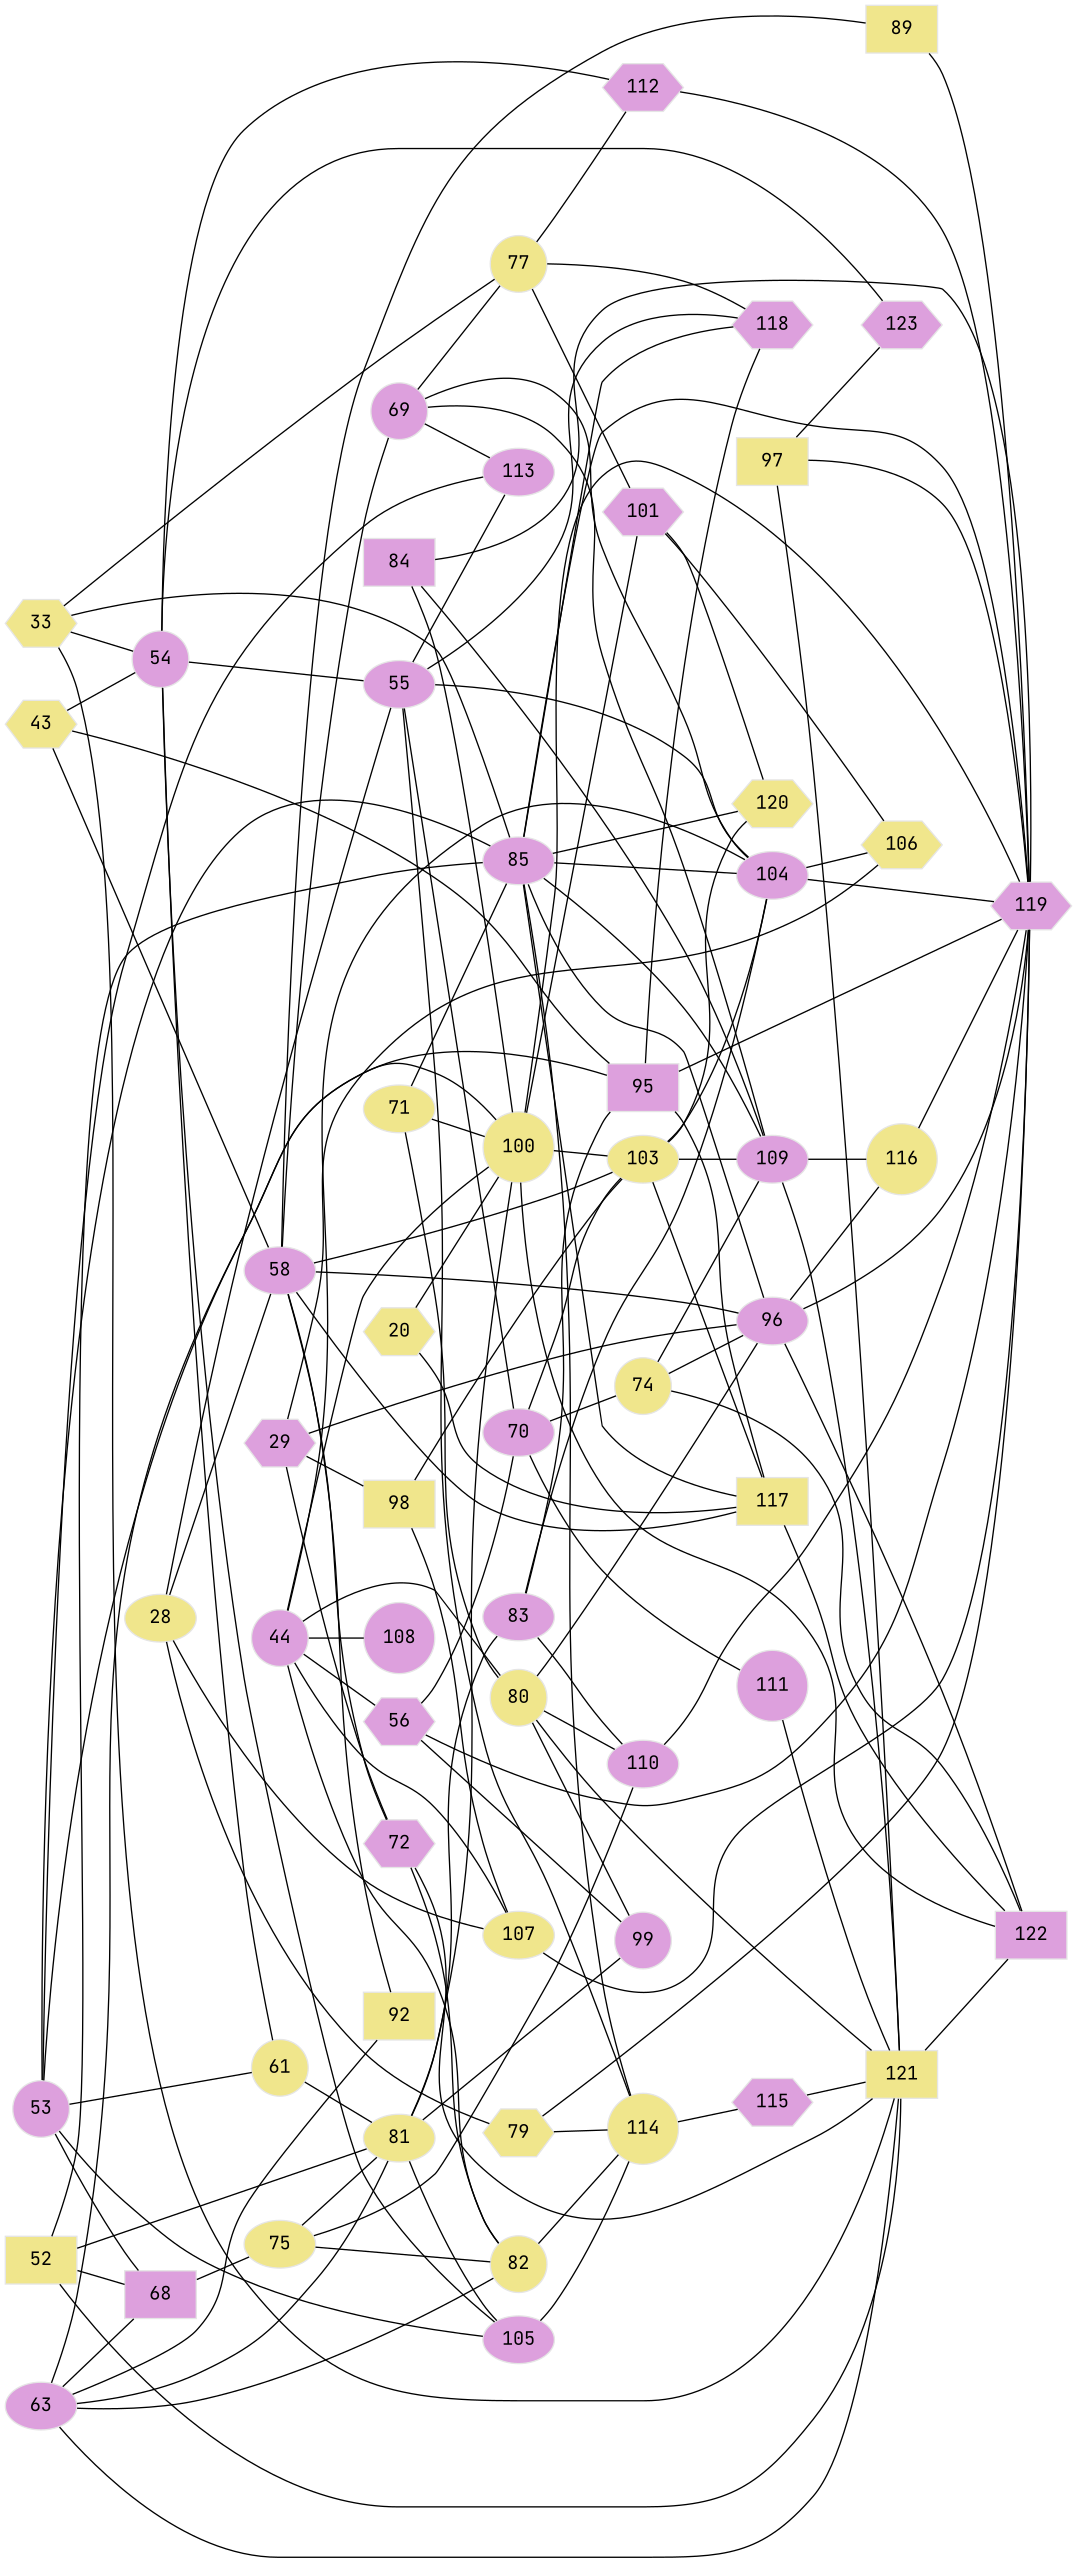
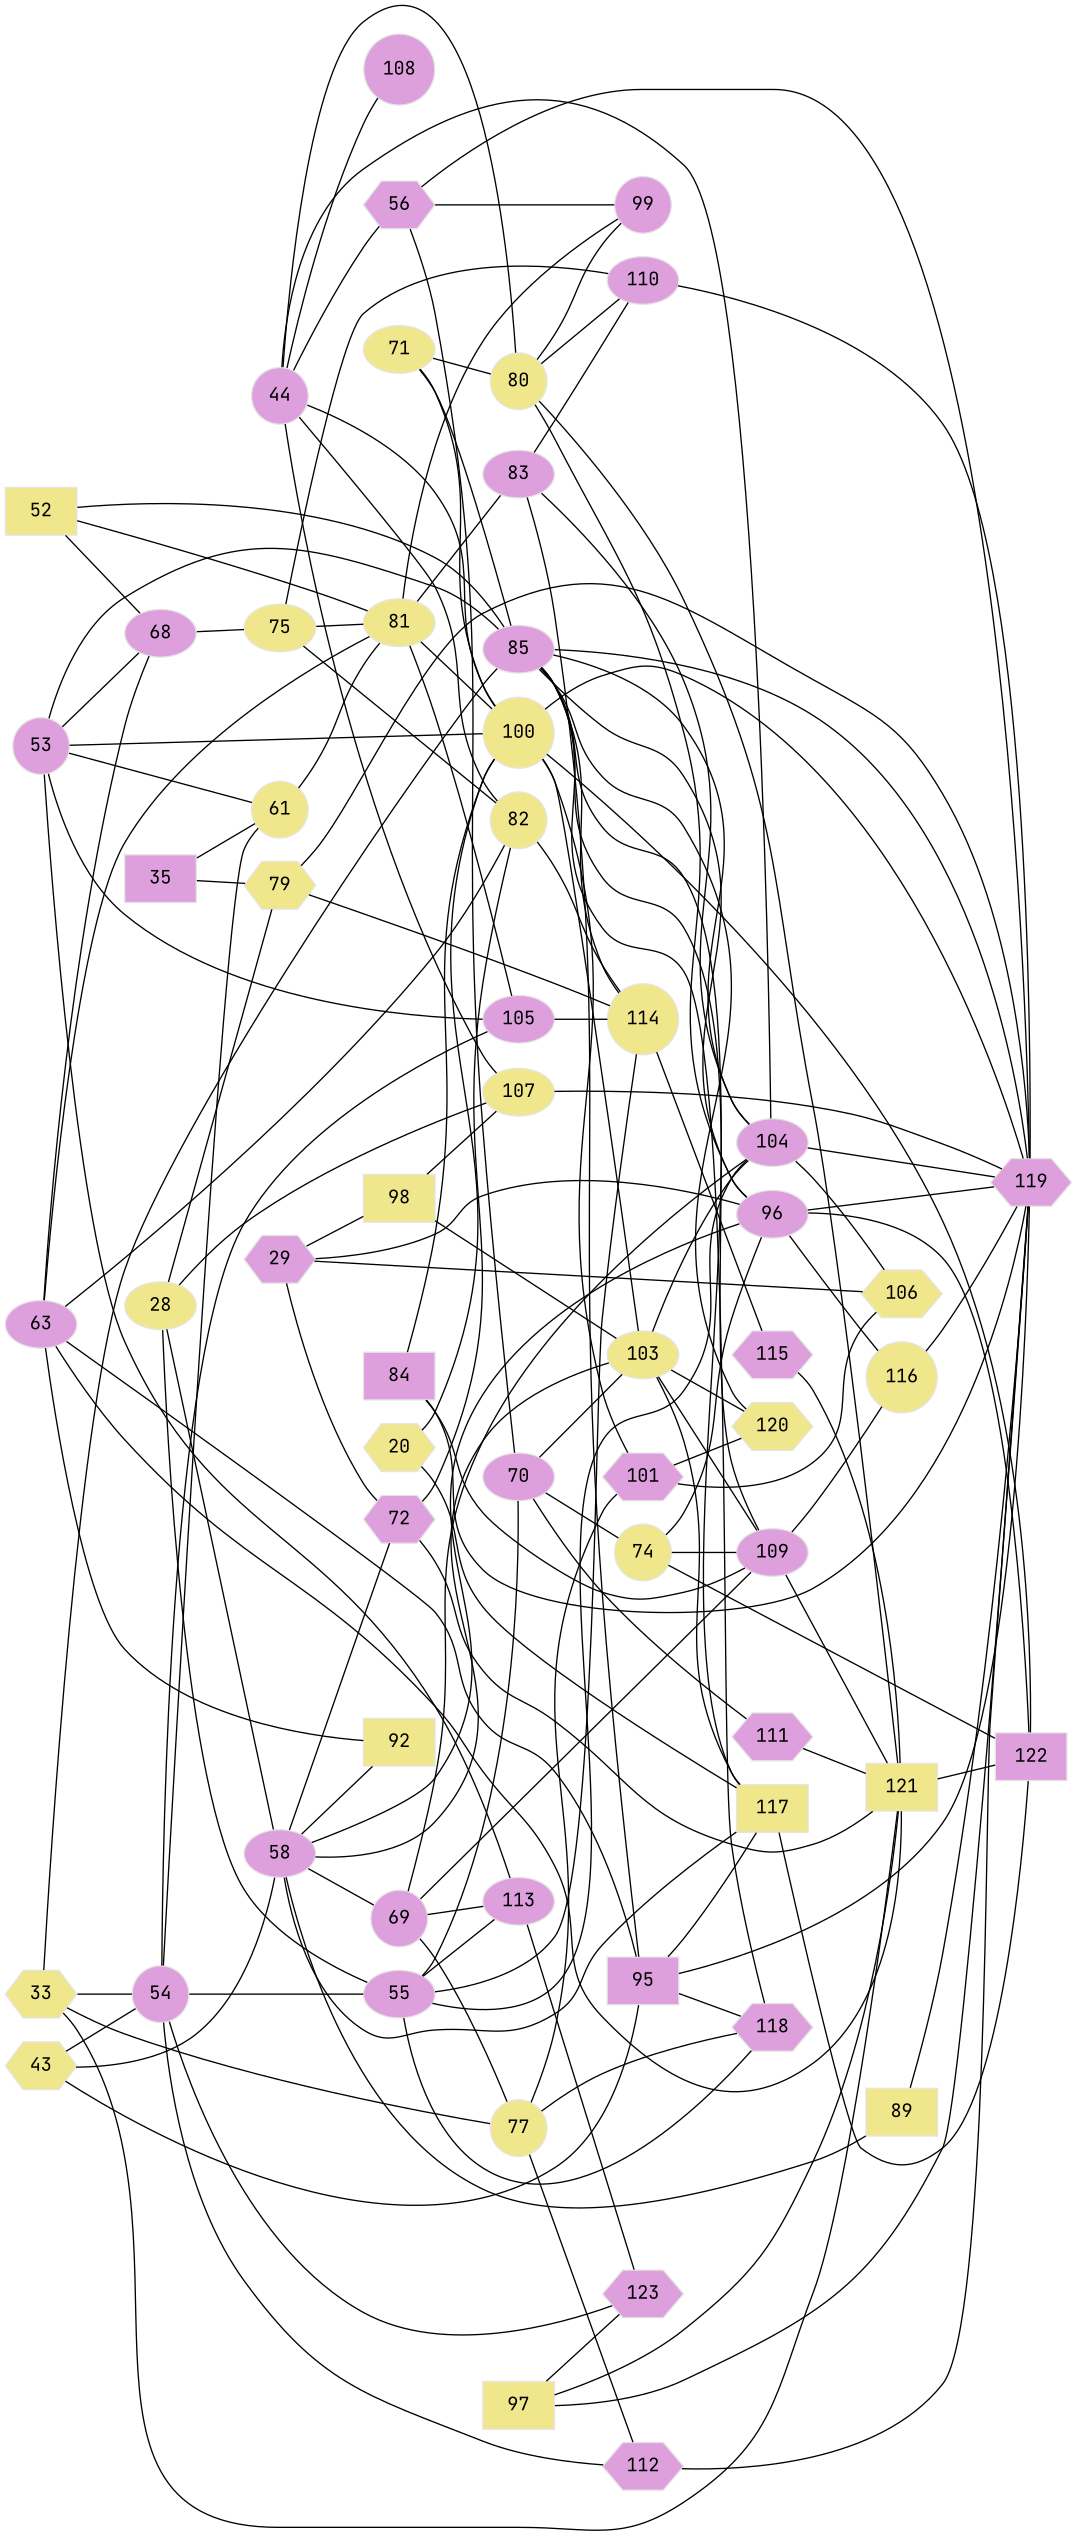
node "35": added
node "111": shape circle -> hexagon
edge "113" -- "123": added
node "68": shape box -> ellipse
edge "121" -- "52": removed
